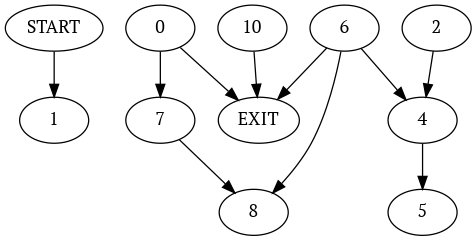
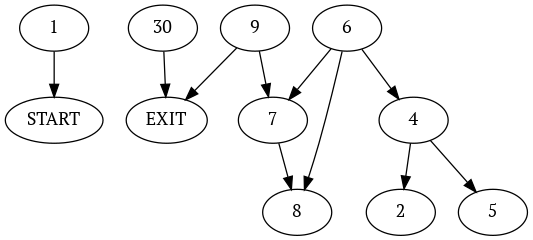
node "0": label "0" -> "9"
node "10": label "10" -> "30"
edge "START" -> "1": reversed
edge "2" -> "4": reversed
edge "6" -> "EXIT": now "6" -> "7"
